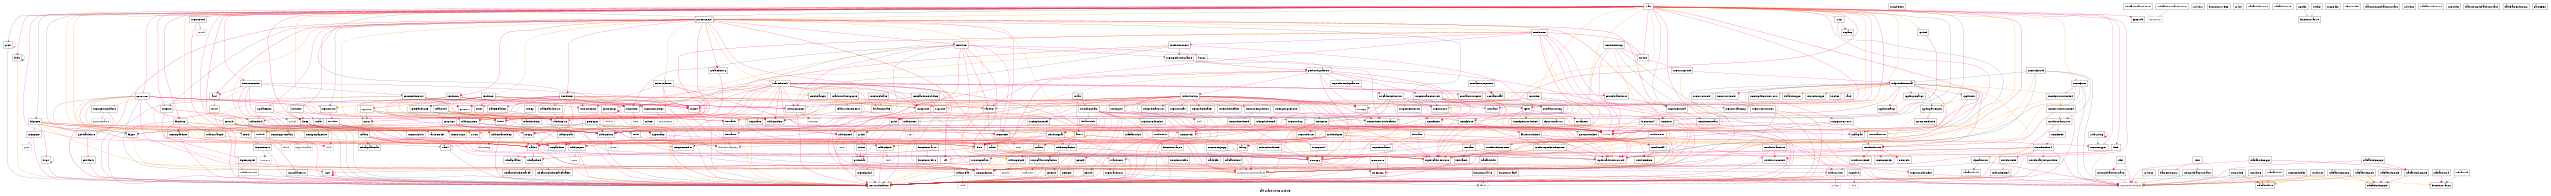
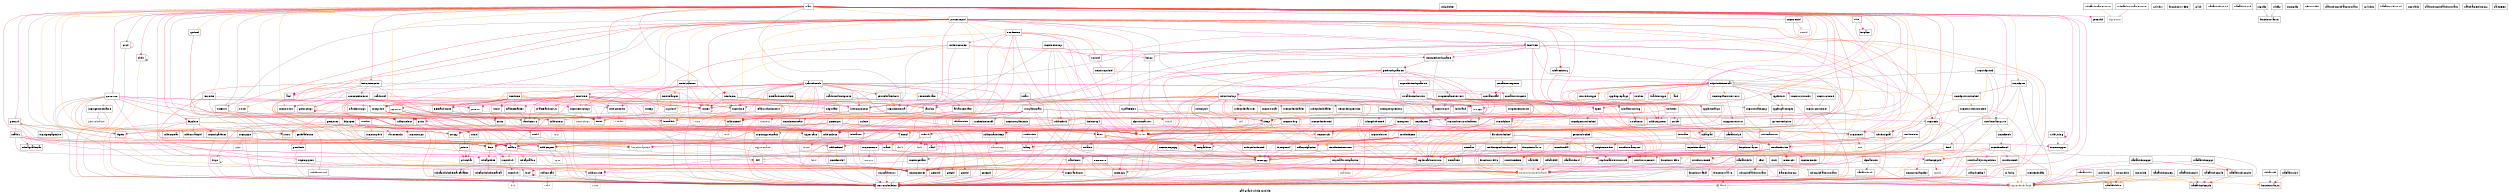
node "__GI_sbrk": added
node "__floatdidf": added
